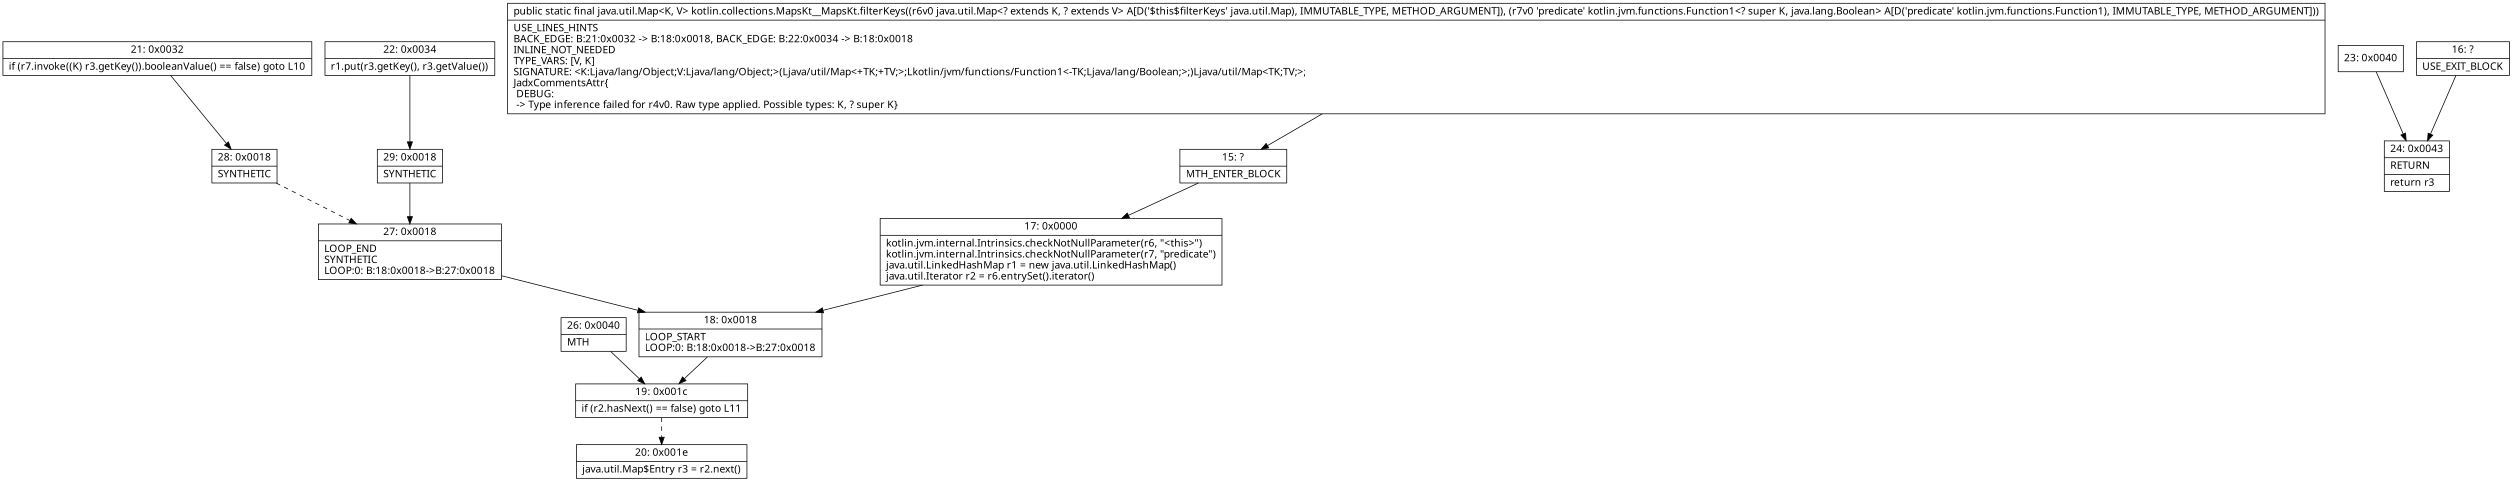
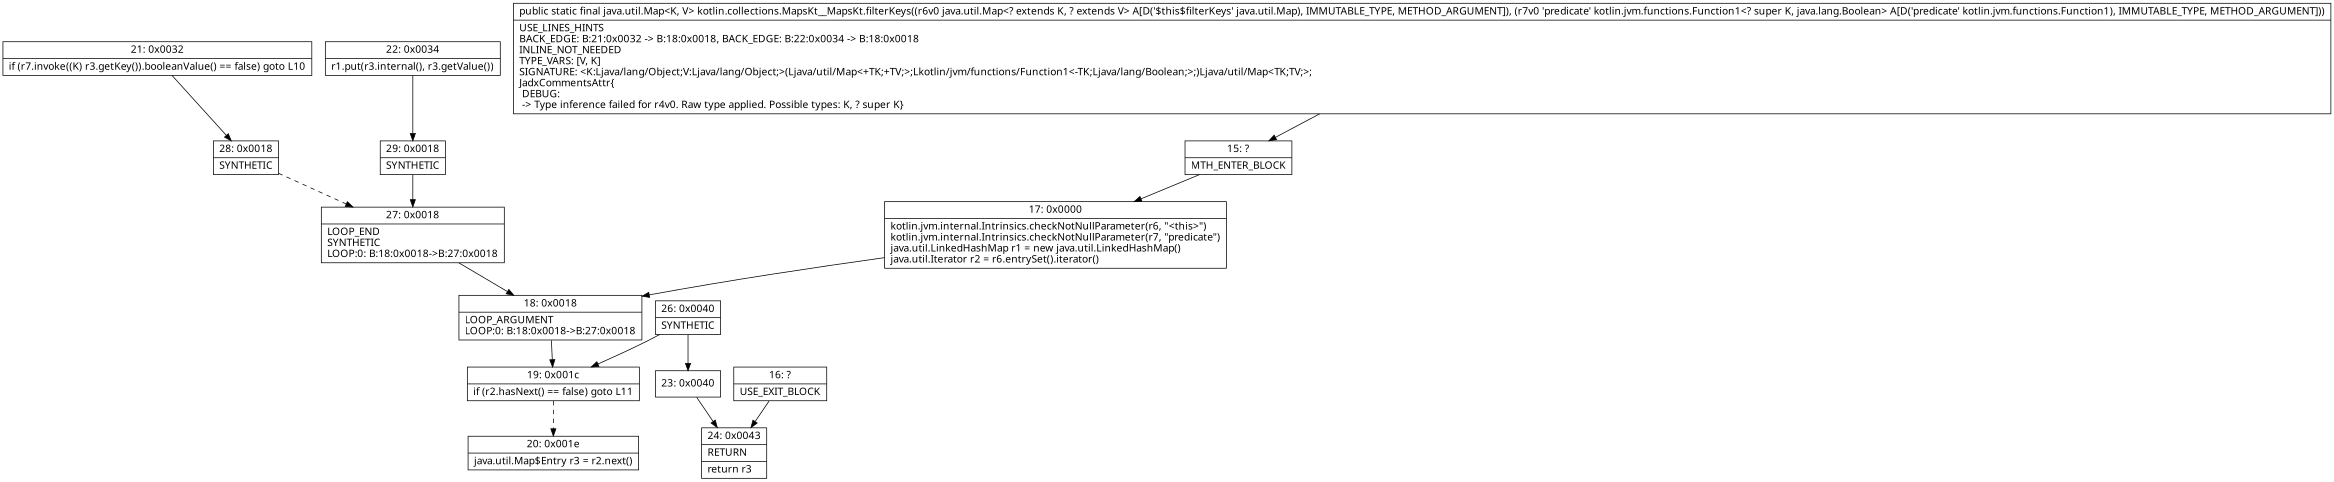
node "22: 0x0034": text "r1.put(r3.getKey(), r3.getValue())" -> "r1.put(r3.internal(), r3.getValue())"
node "18: 0x0018": text "LOOP_START" -> "LOOP_ARGUMENT"
node "26: 0x0040": text "MTH" -> "SYNTHETIC"
edge "26: 0x0040" -> "23: 0x0040": added
